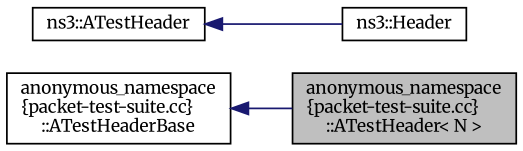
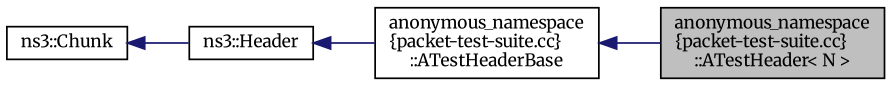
node "ns3::ATestHeader": label "ns3::ATestHeader" -> "ns3::Chunk"
edge "anonymous_namespace {packet-test-suite.cc} ::ATestHeaderBase" -> "ns3::Header": added
